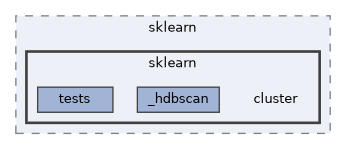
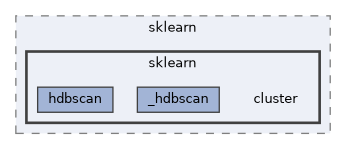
node "tests": label "tests" -> "hdbscan"
